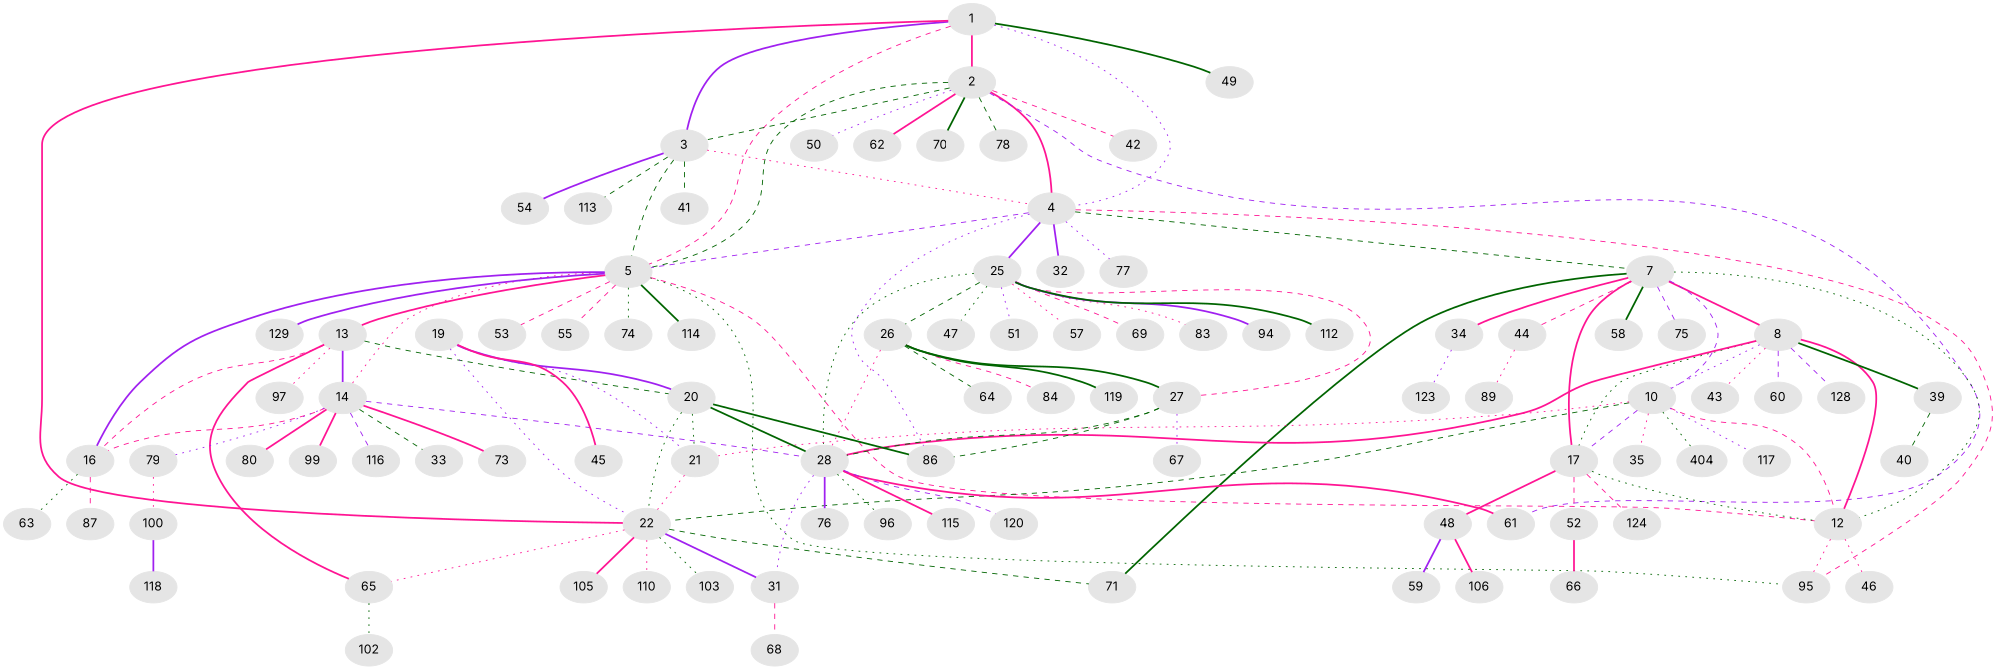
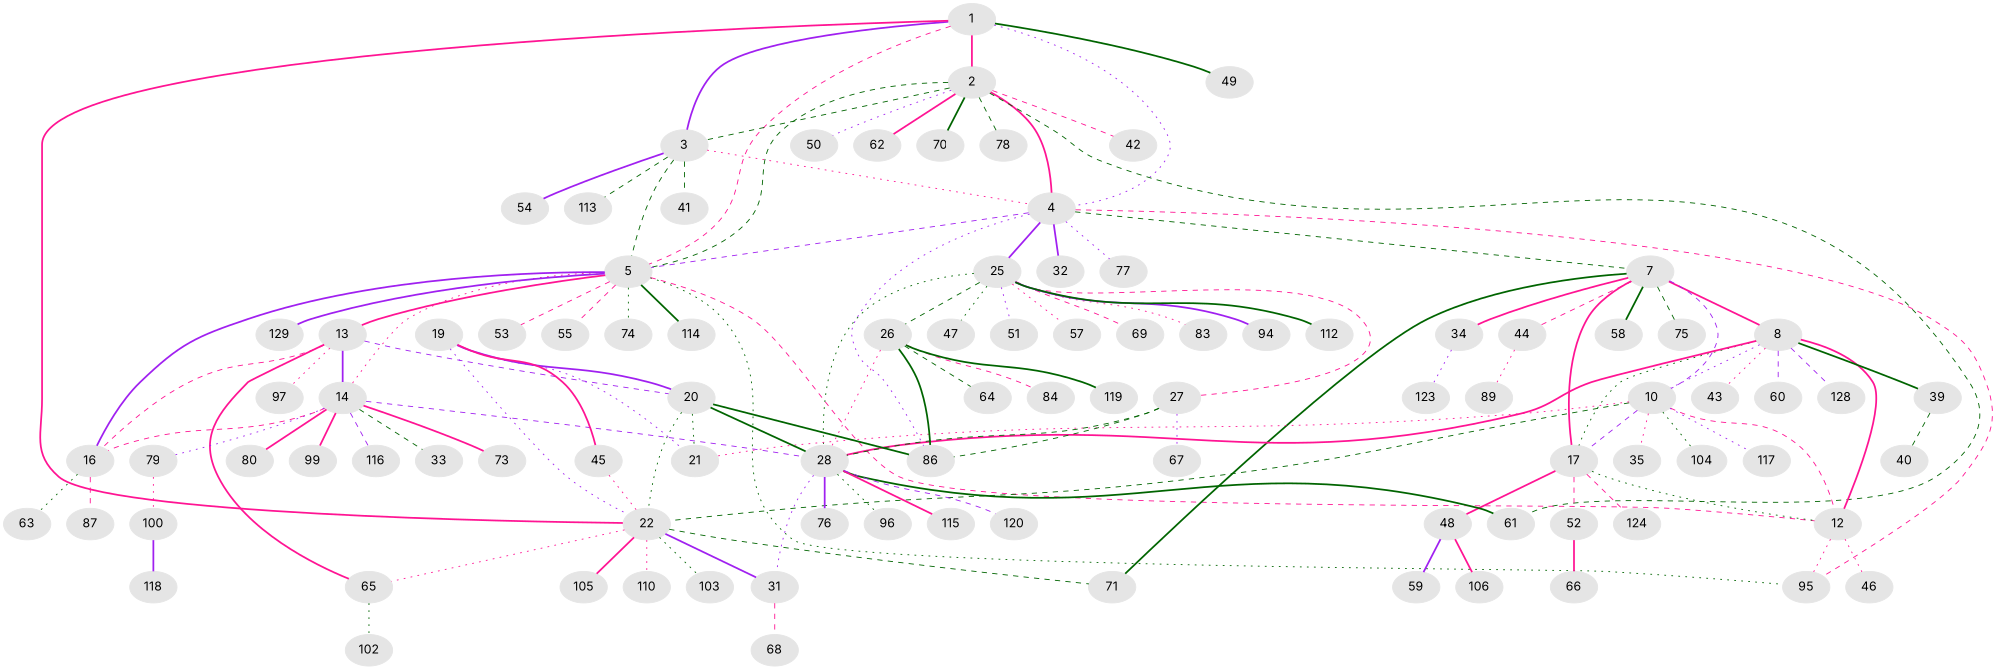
edge "2" -- "61": color purple -> darkgreen
edge "7" -- "75": color purple -> darkgreen
edge "7" -- "12": removed
edge "26" -- "27": now "26" -- "86"
edge "13" -- "20": color darkgreen -> purple
node "404": label "404" -> "104"
edge "28" -- "61": color deeppink -> darkgreen
edge "21" -- "22": now "45" -- "22"
